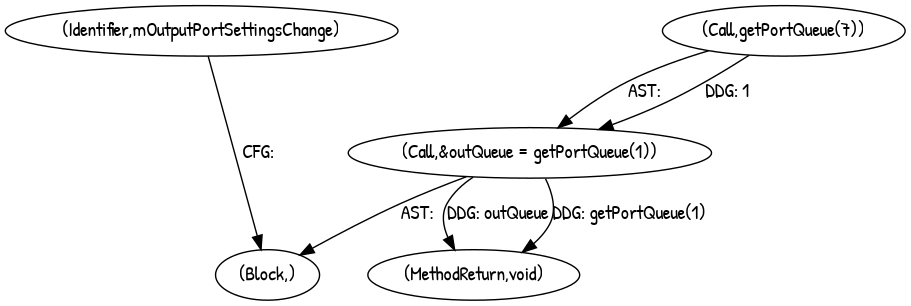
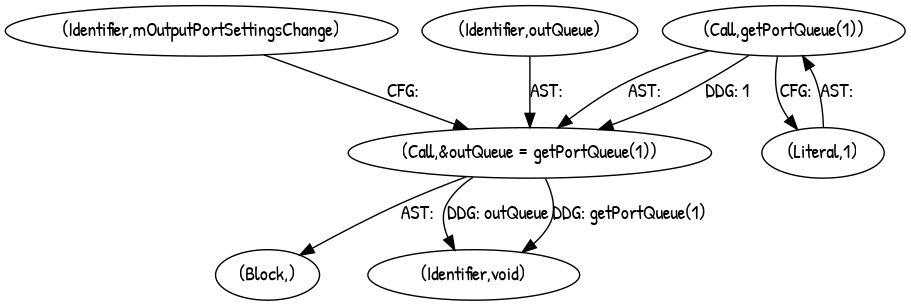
node "(Identifier,outQueue)": added
node "(Call,getPortQueue(7))": label "(Call,getPortQueue(7))" -> "(Call,getPortQueue(1))"
edge "(Identifier,mOutputPortSettingsChange)" -> "(Block,)": now "(Identifier,mOutputPortSettingsChange)" -> "(Call,&outQueue = getPortQueue(1))"
node "(Literal,1)": added
node "(MethodReturn,void)": label "(MethodReturn,void)" -> "(Identifier,void)"
